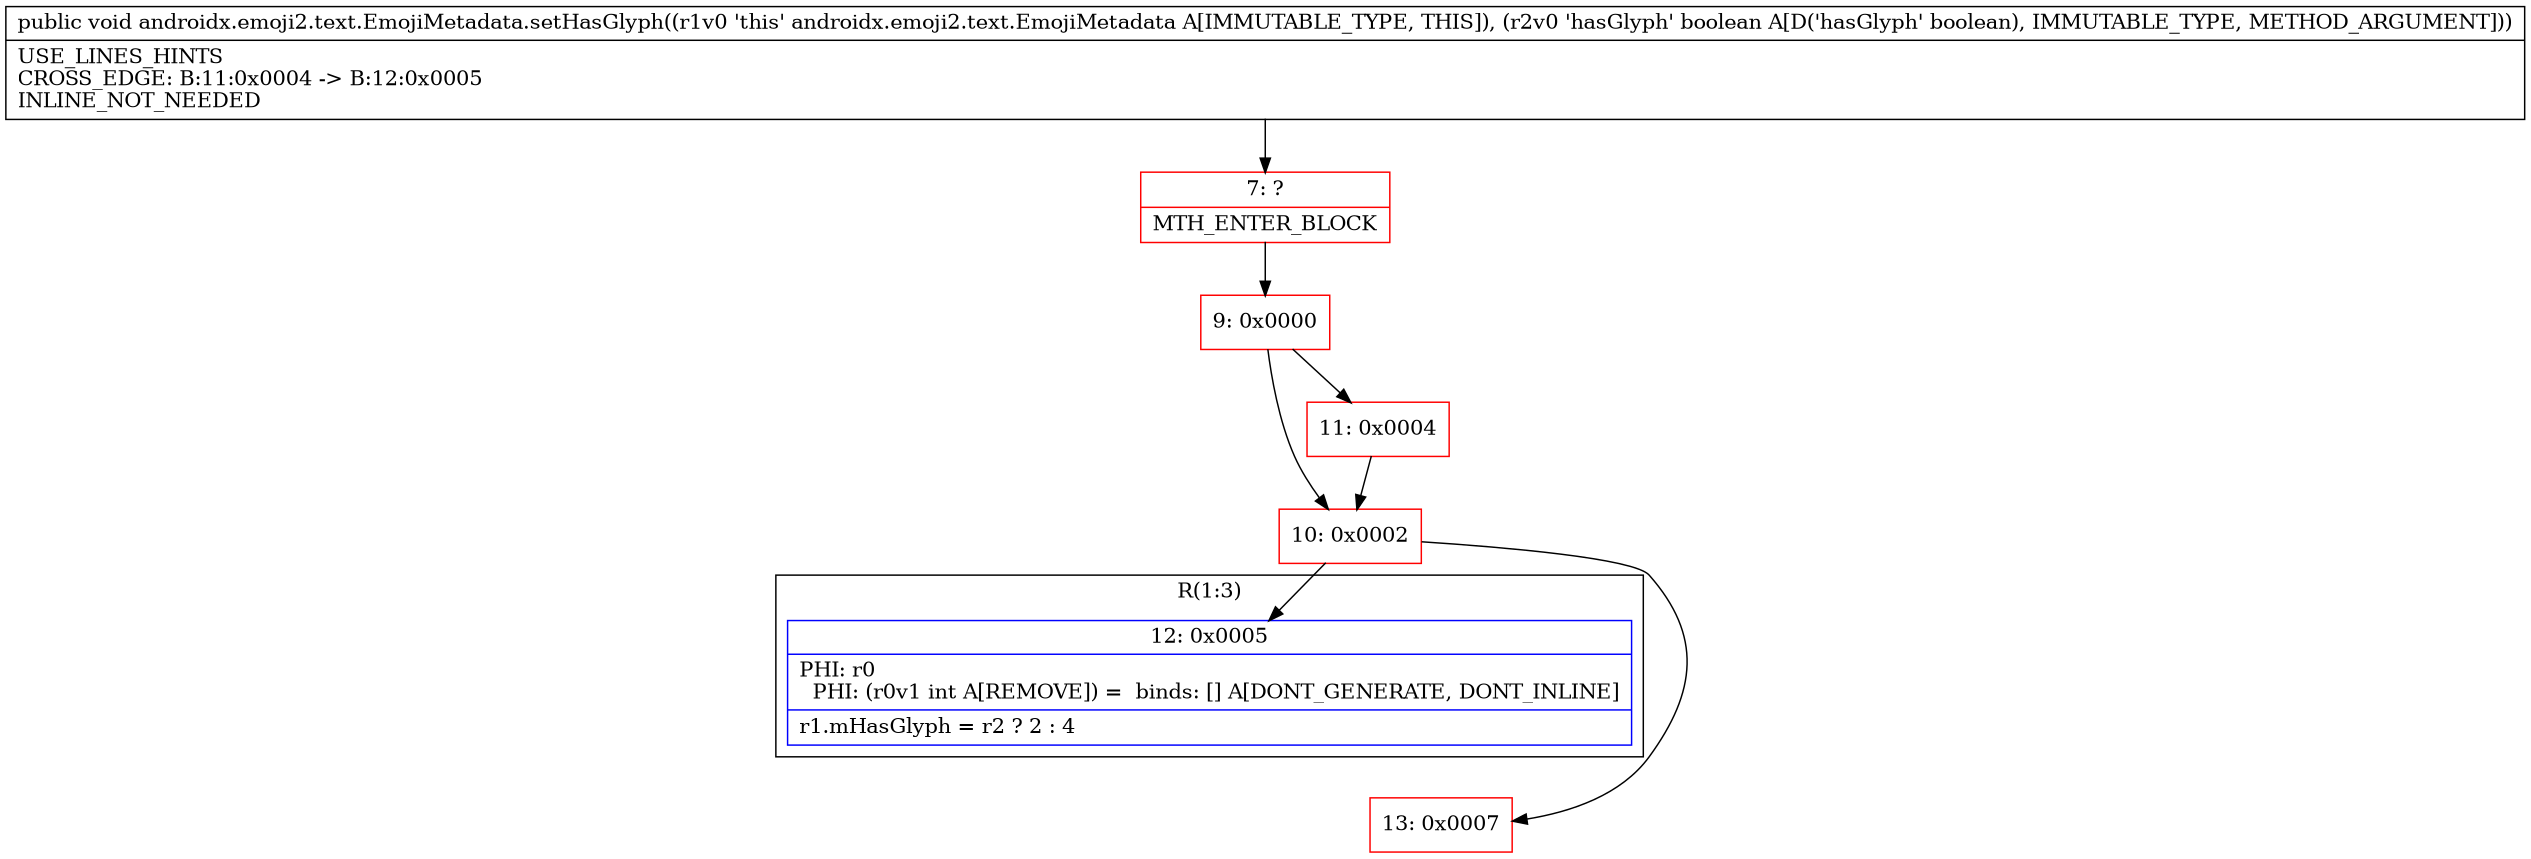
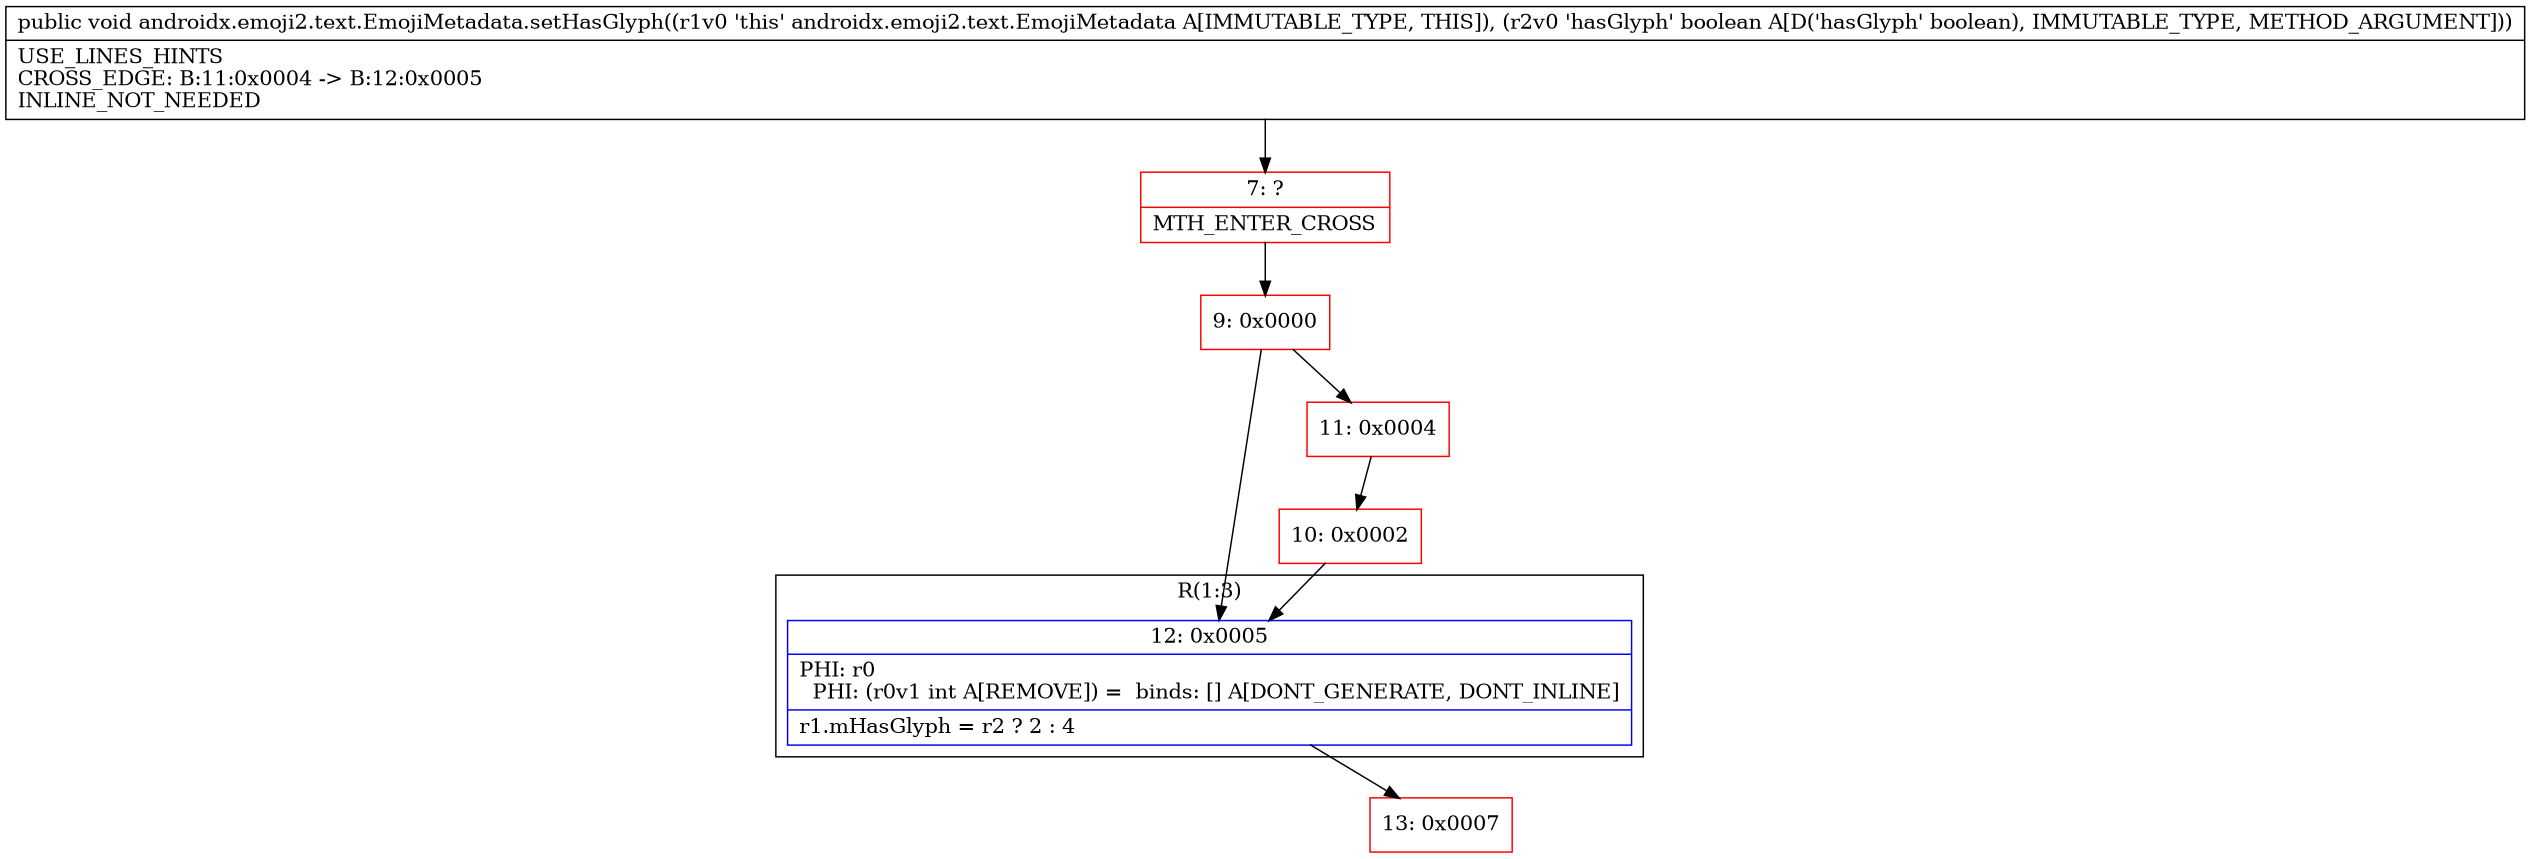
node "7: ?": text "MTH_ENTER_BLOCK" -> "MTH_ENTER_CROSS"
edge "9: 0x0000" -> "10: 0x0002": now "9: 0x0000" -> "12: 0x0005"
edge "10: 0x0002" -> "13: 0x0007": now "12: 0x0005" -> "13: 0x0007"
